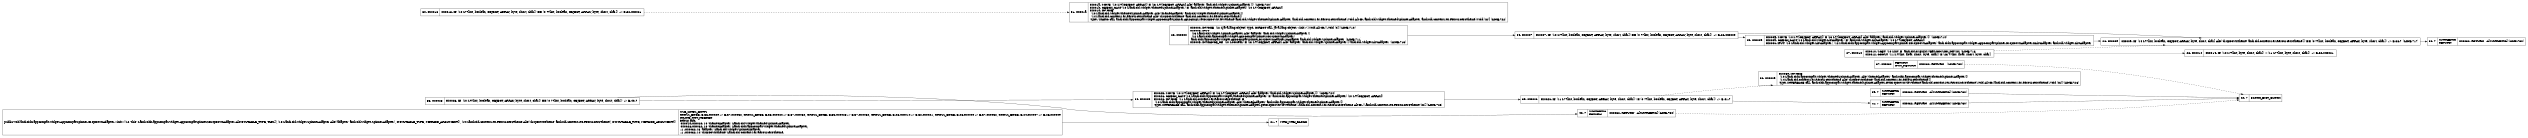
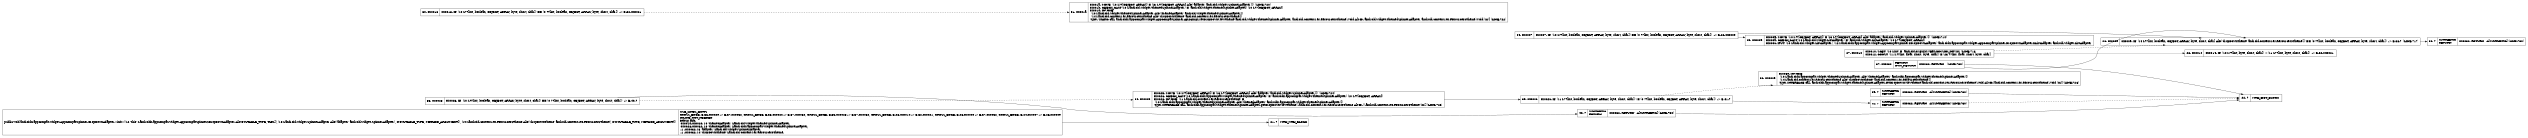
node "23: 0x0000": removed
edge "25: 0x0009" -> "26: 0x000e": now "37: 0x0032" -> "26: 0x000e"
edge "37: 0x0032" -> "22: ?": style dashed -> solid
node "22: ?": text "BLOCK_EXIT_BLOCK" -> "MTH_EXIT_BLOCK"
edge "33: 0x0023" -> "34: 0x0025": style solid -> dashed
edge "41: ?" -> "22: ?": style solid -> dashed
edge "40: ?" -> "22: ?": style dashed -> solid
